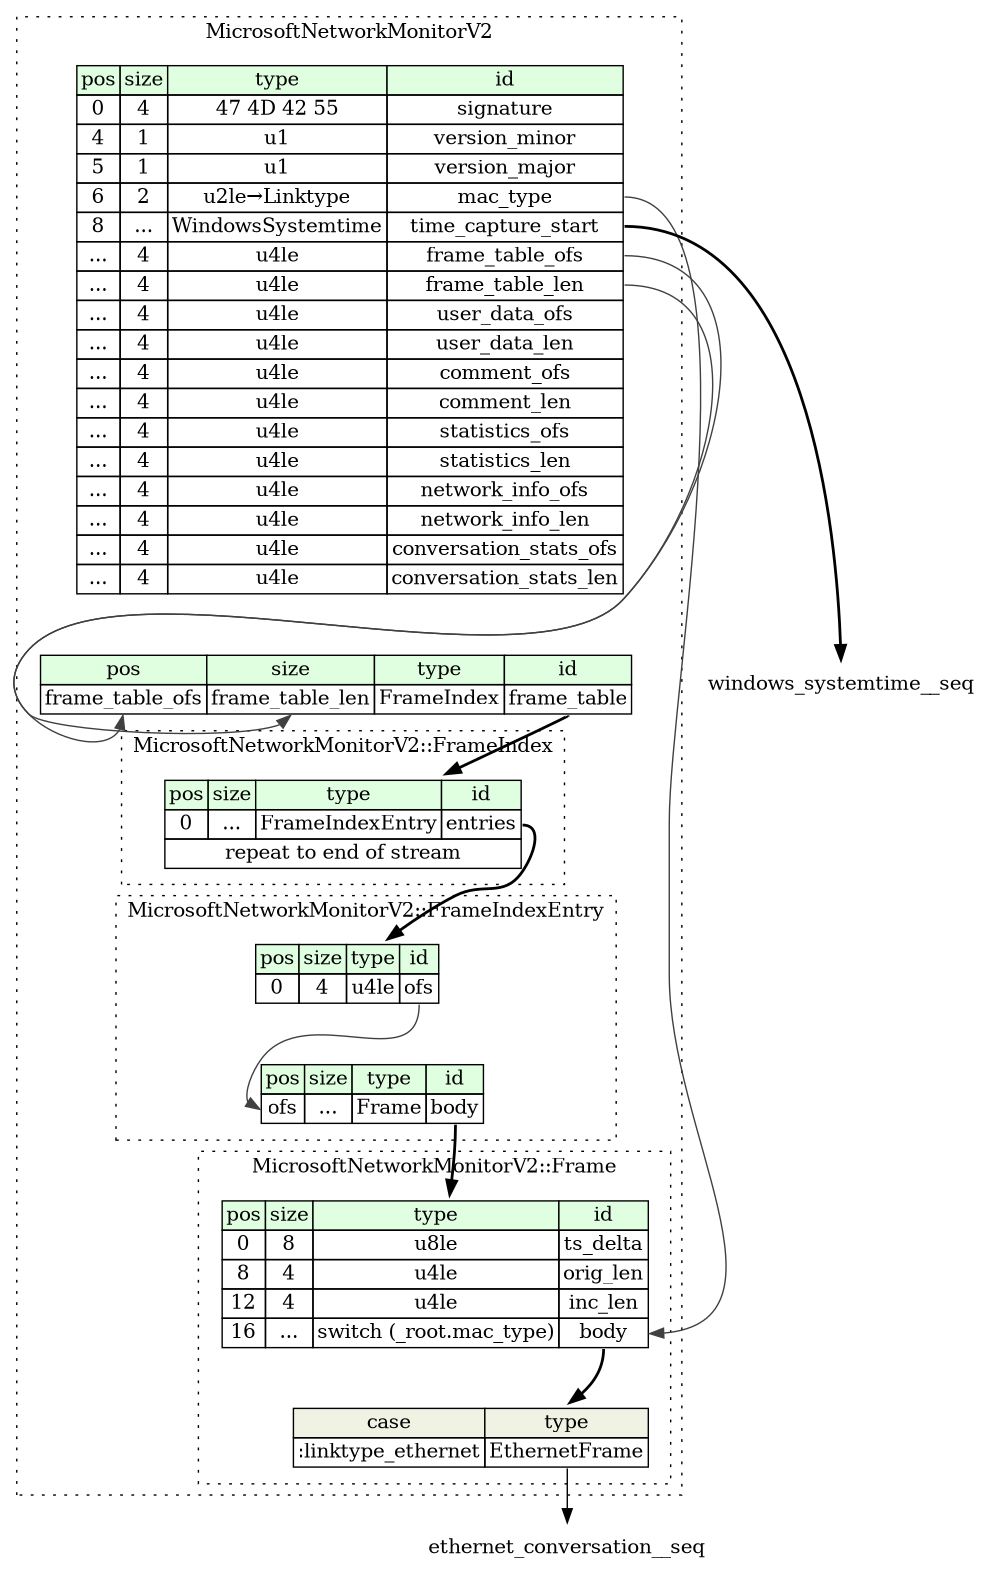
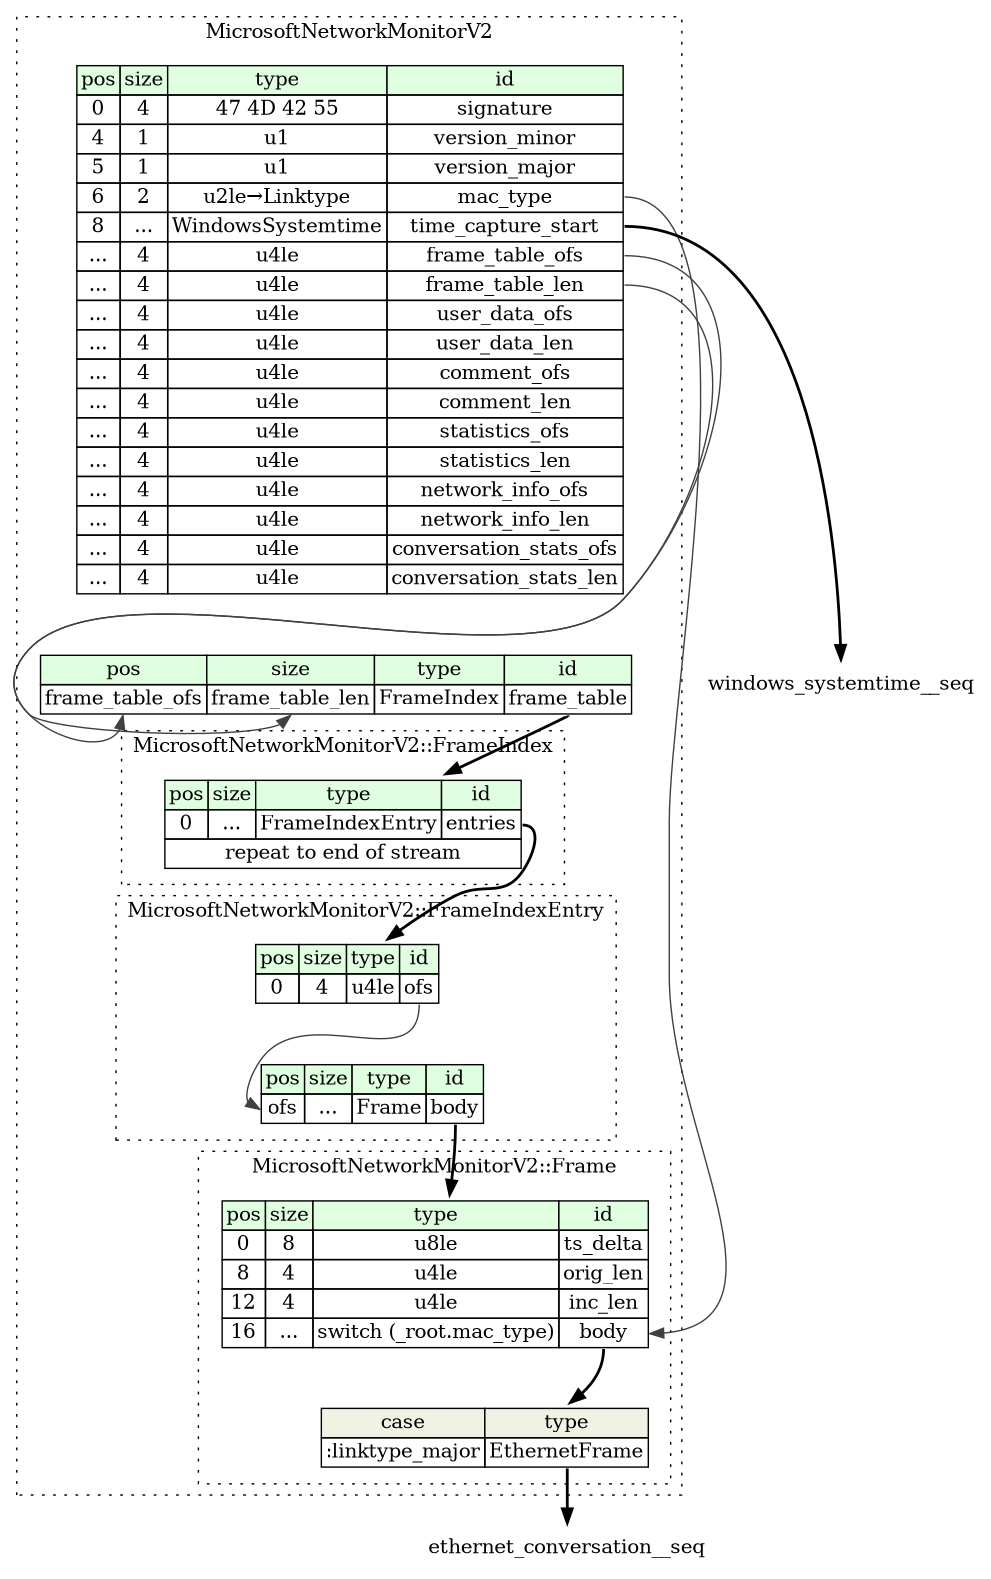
node "case": text ":linktype_ethernet" -> ":linktype_major"
edge "case" -> "ethernet_conversation__seq": style solid -> bold
